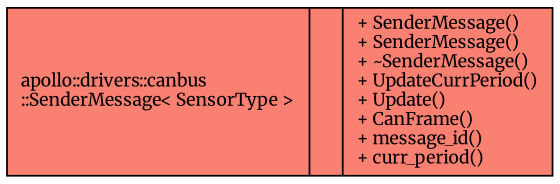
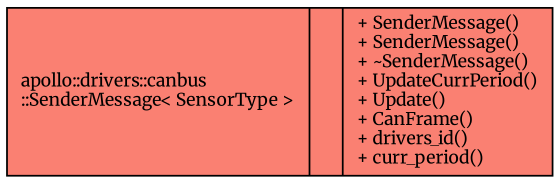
node "apollo::drivers::canbus": text "+ message_id()" -> "+ drivers_id()"
